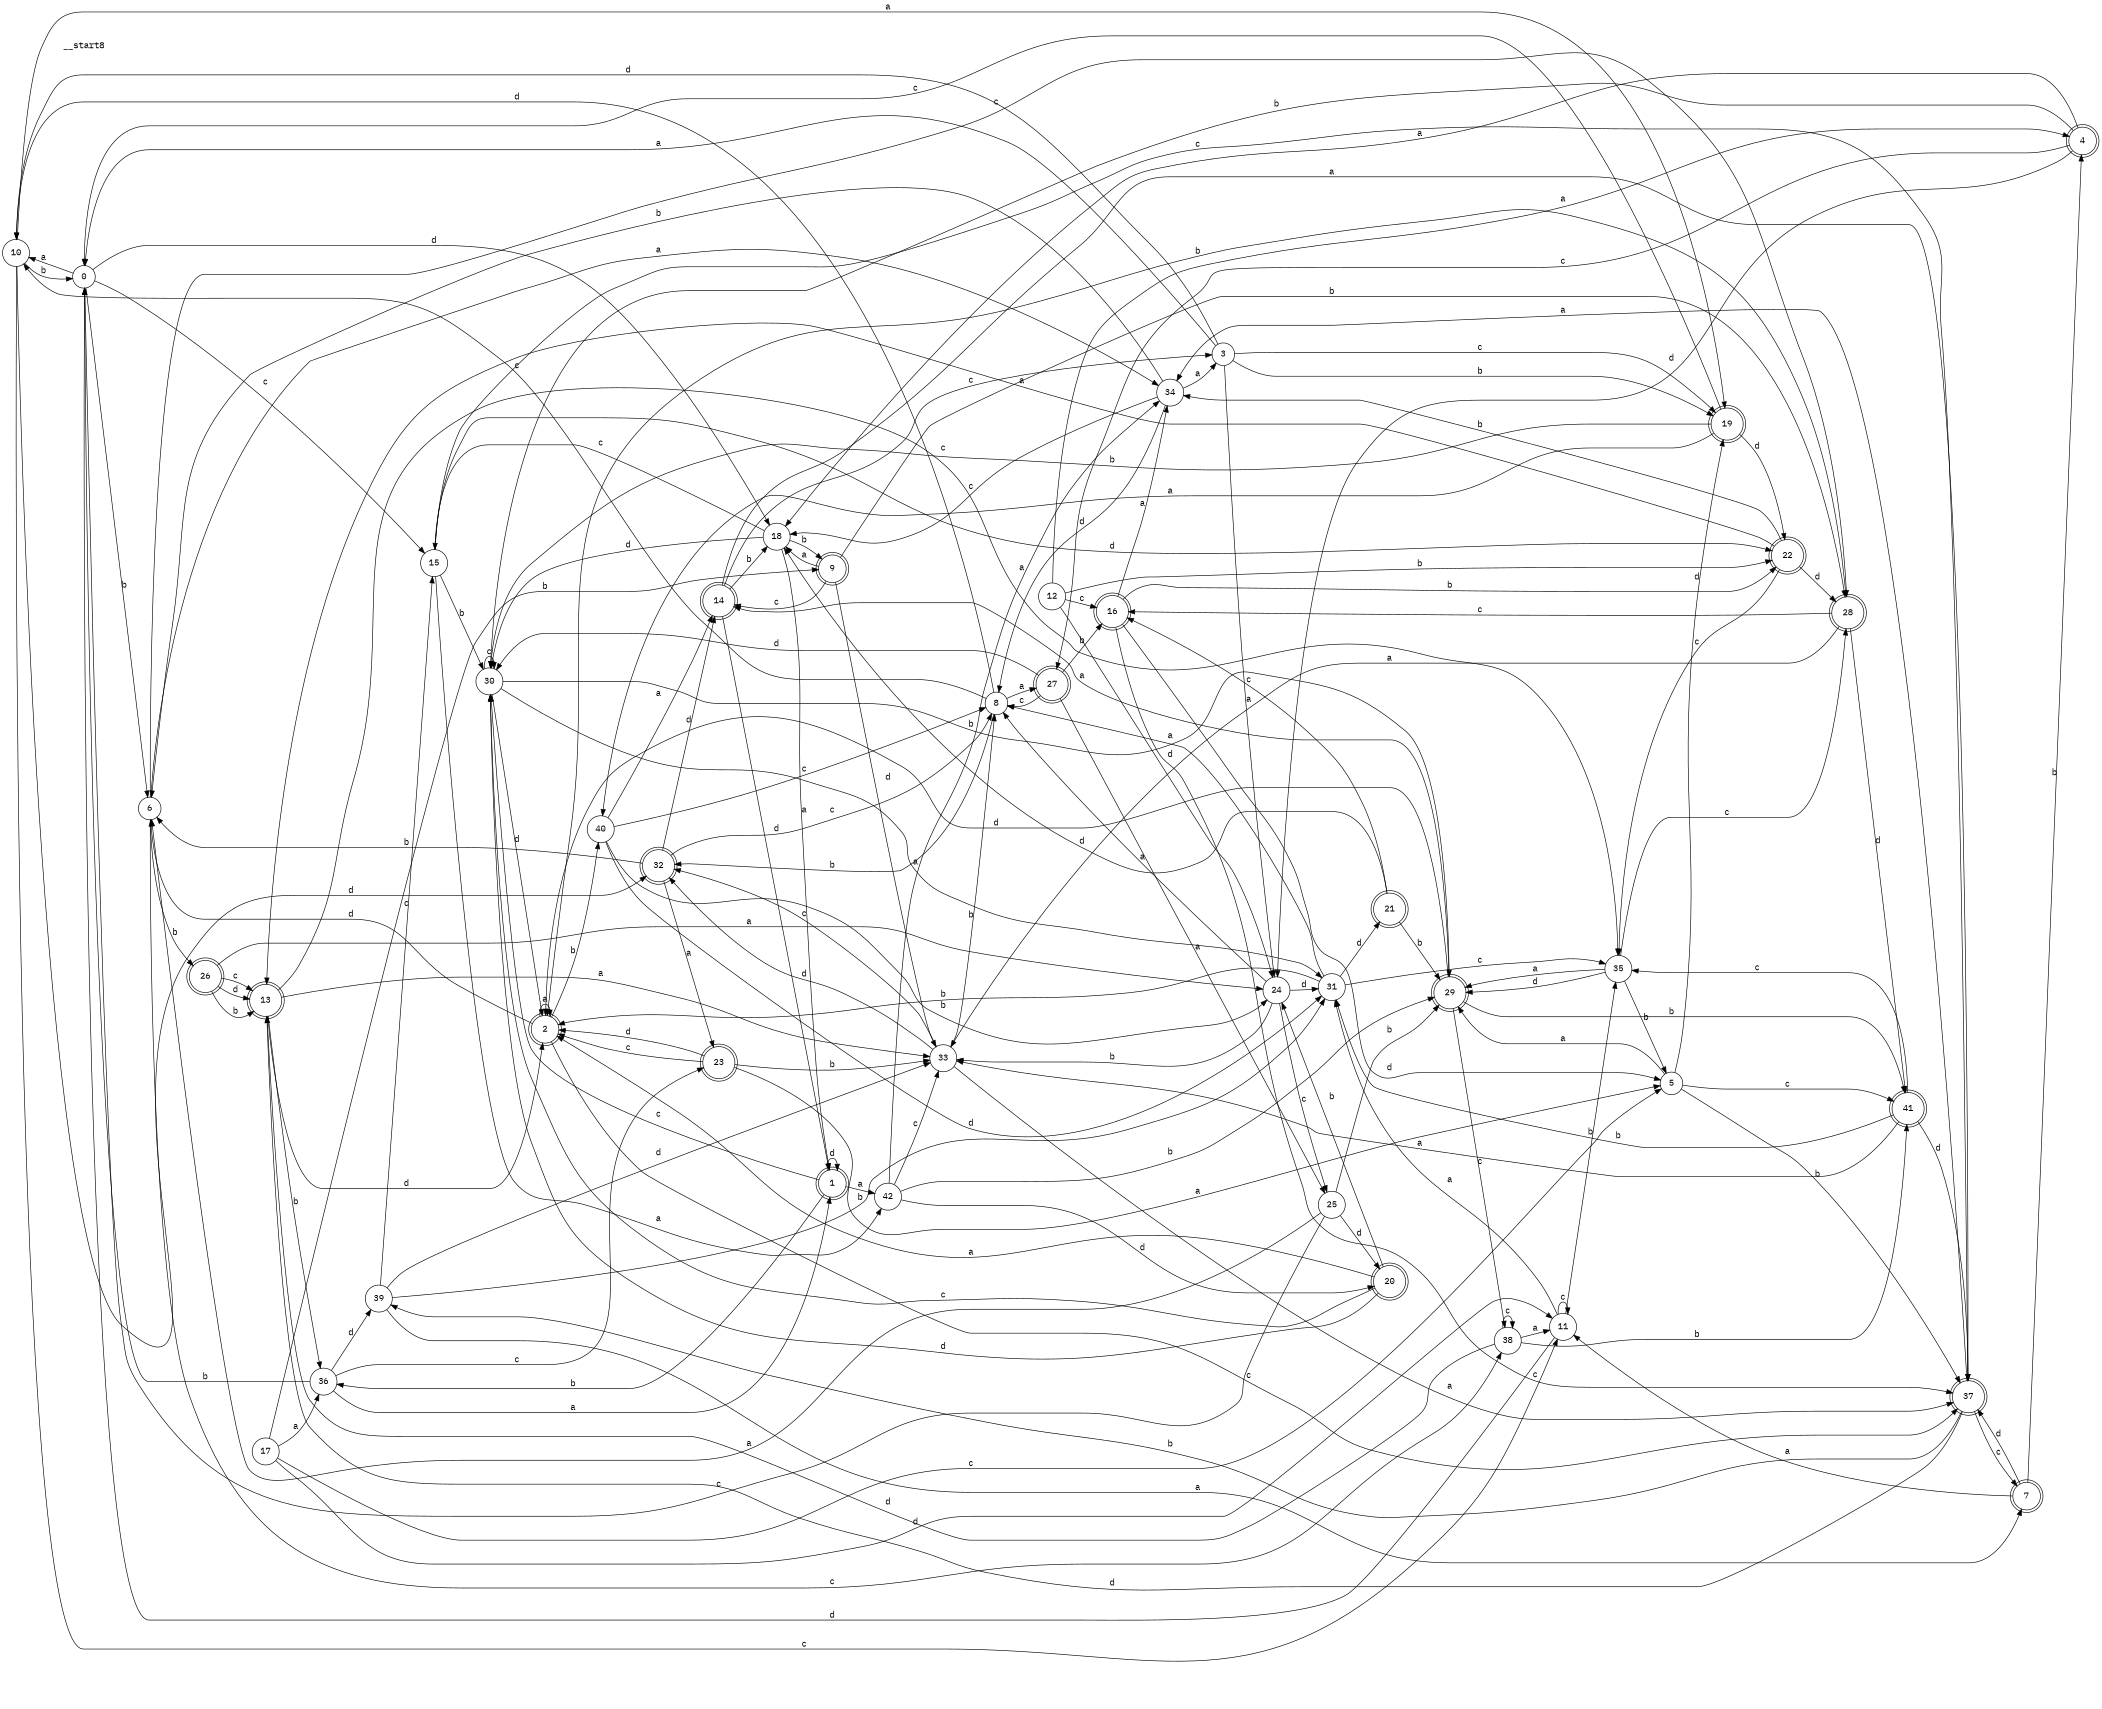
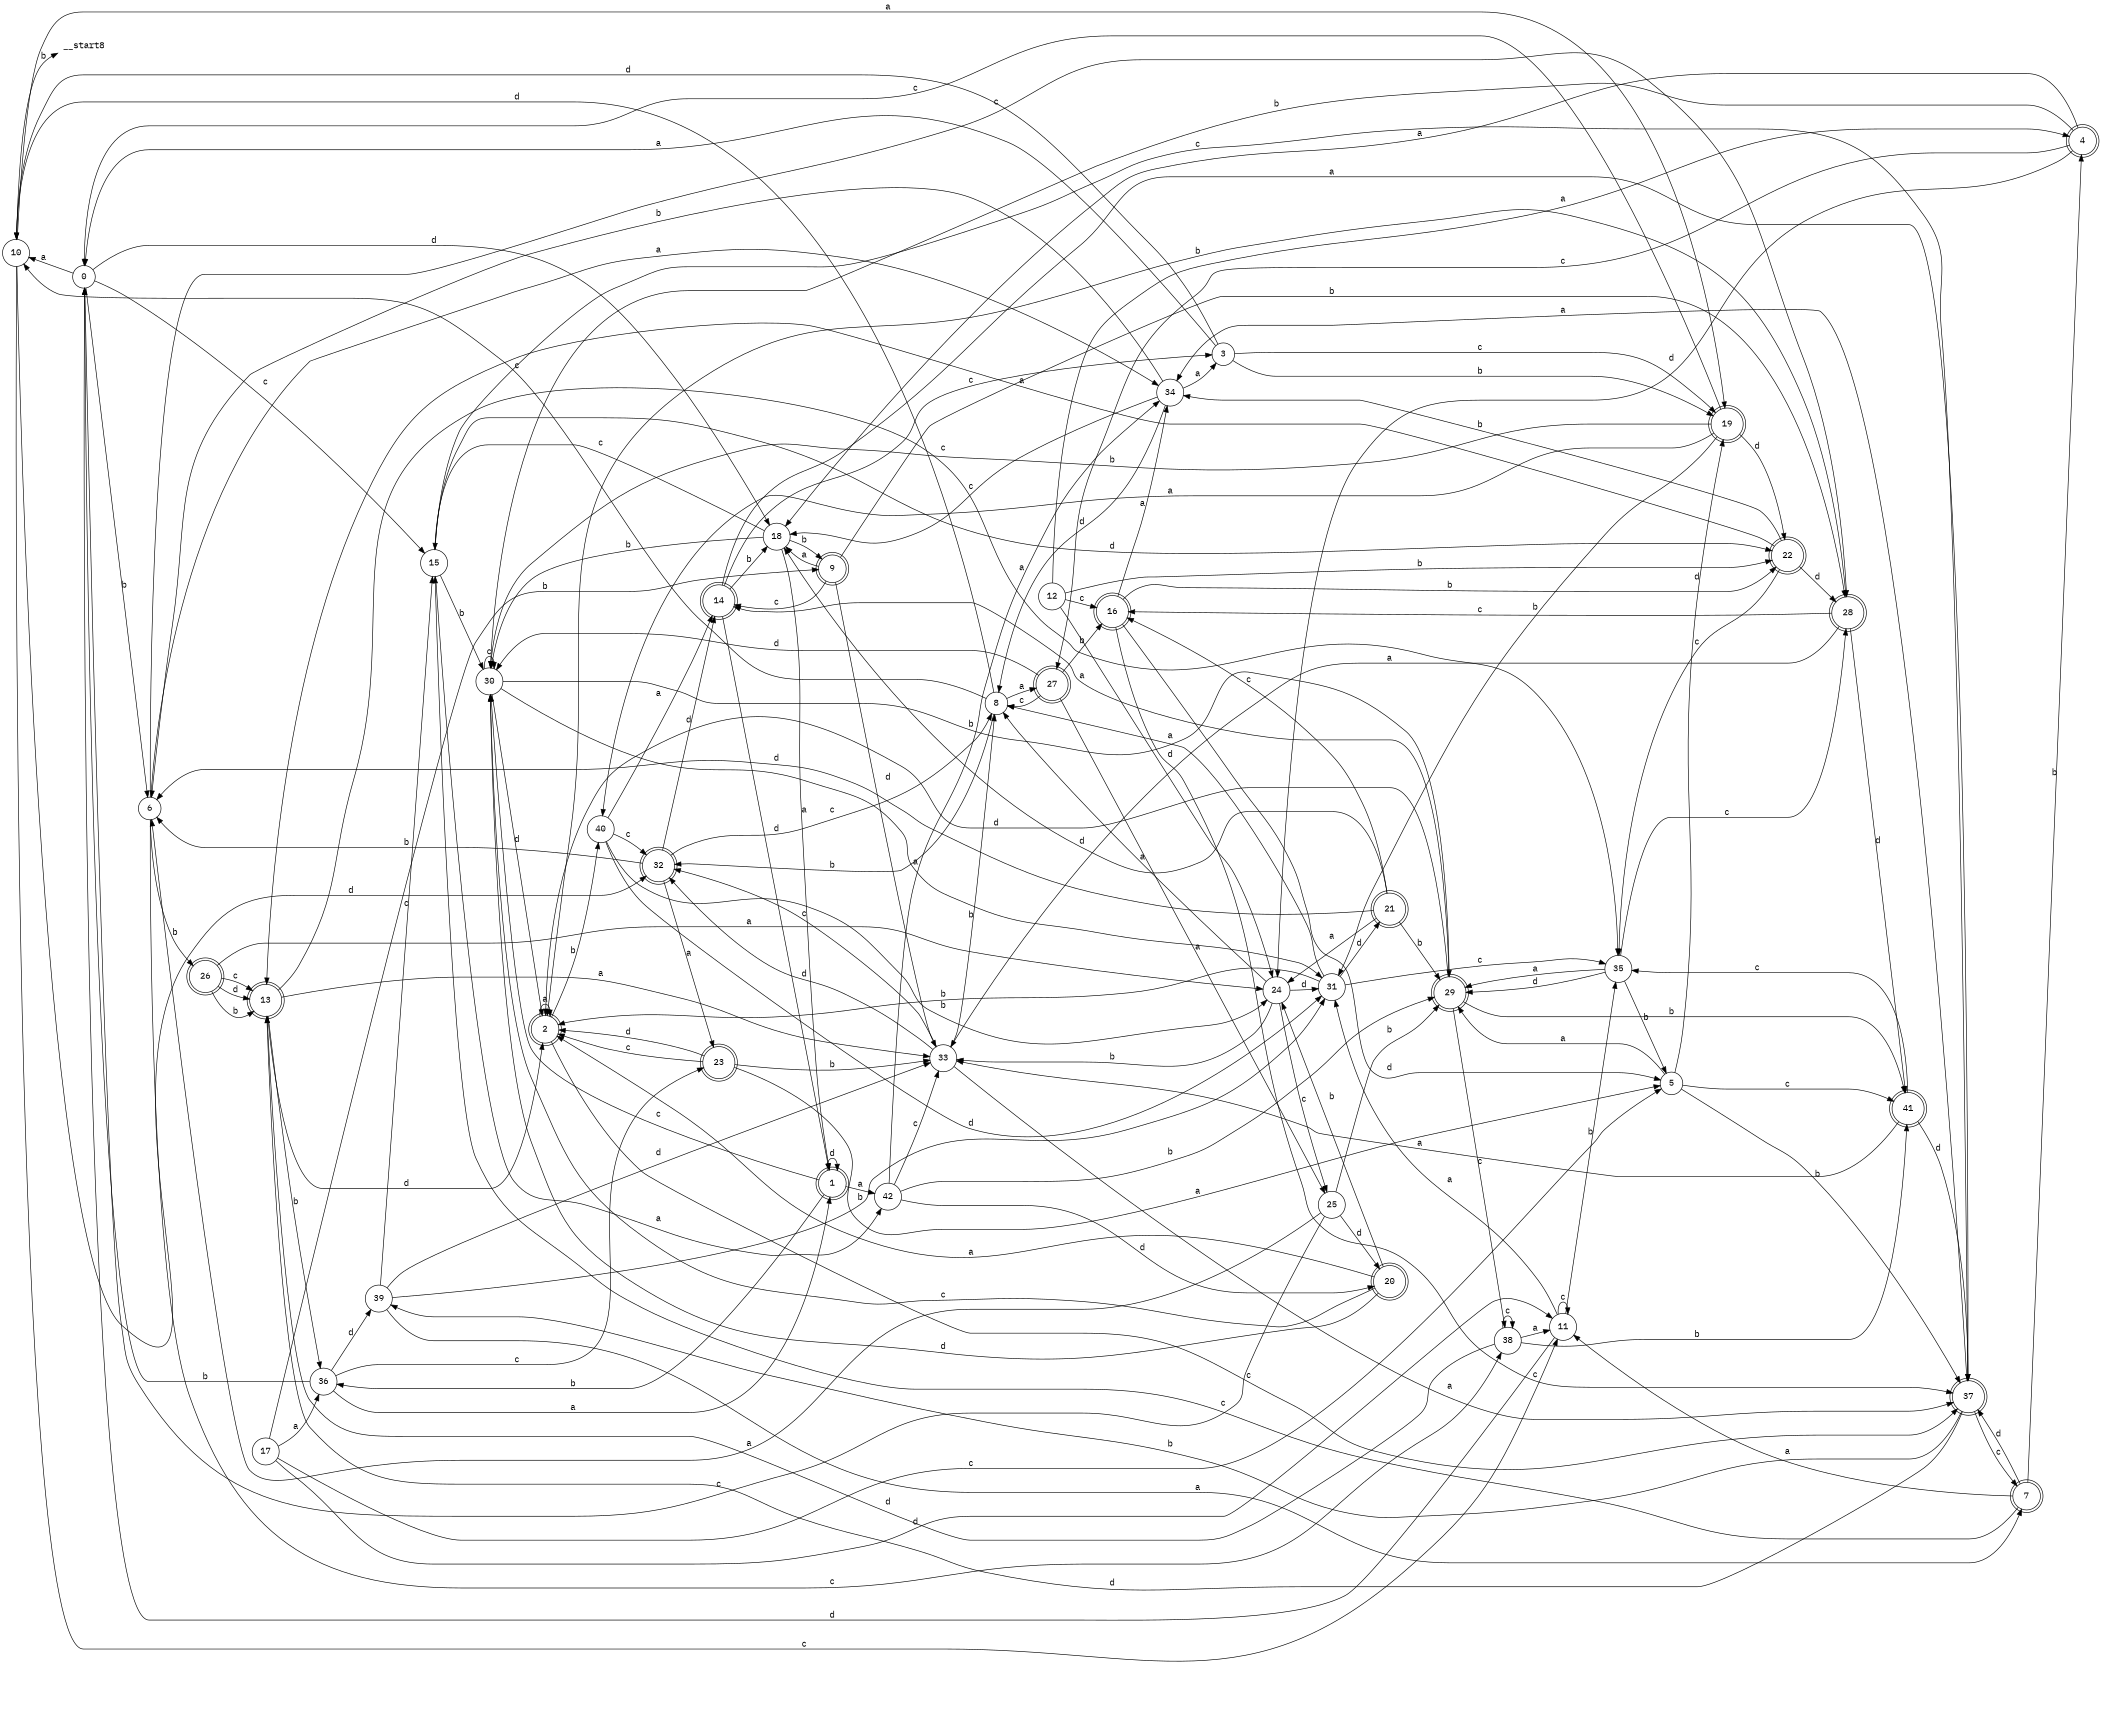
edge "10" -> "0": now "10" -> "__start8"
edge "18" -> "30": label "d" -> "b"
edge "3" -> "24": now "21" -> "24"
edge "40" -> "8": now "40" -> "32"
edge "2" -> "6": now "21" -> "6"
edge "41" -> "31": now "19" -> "31"
edge "7" -> "15": added, label "c"
